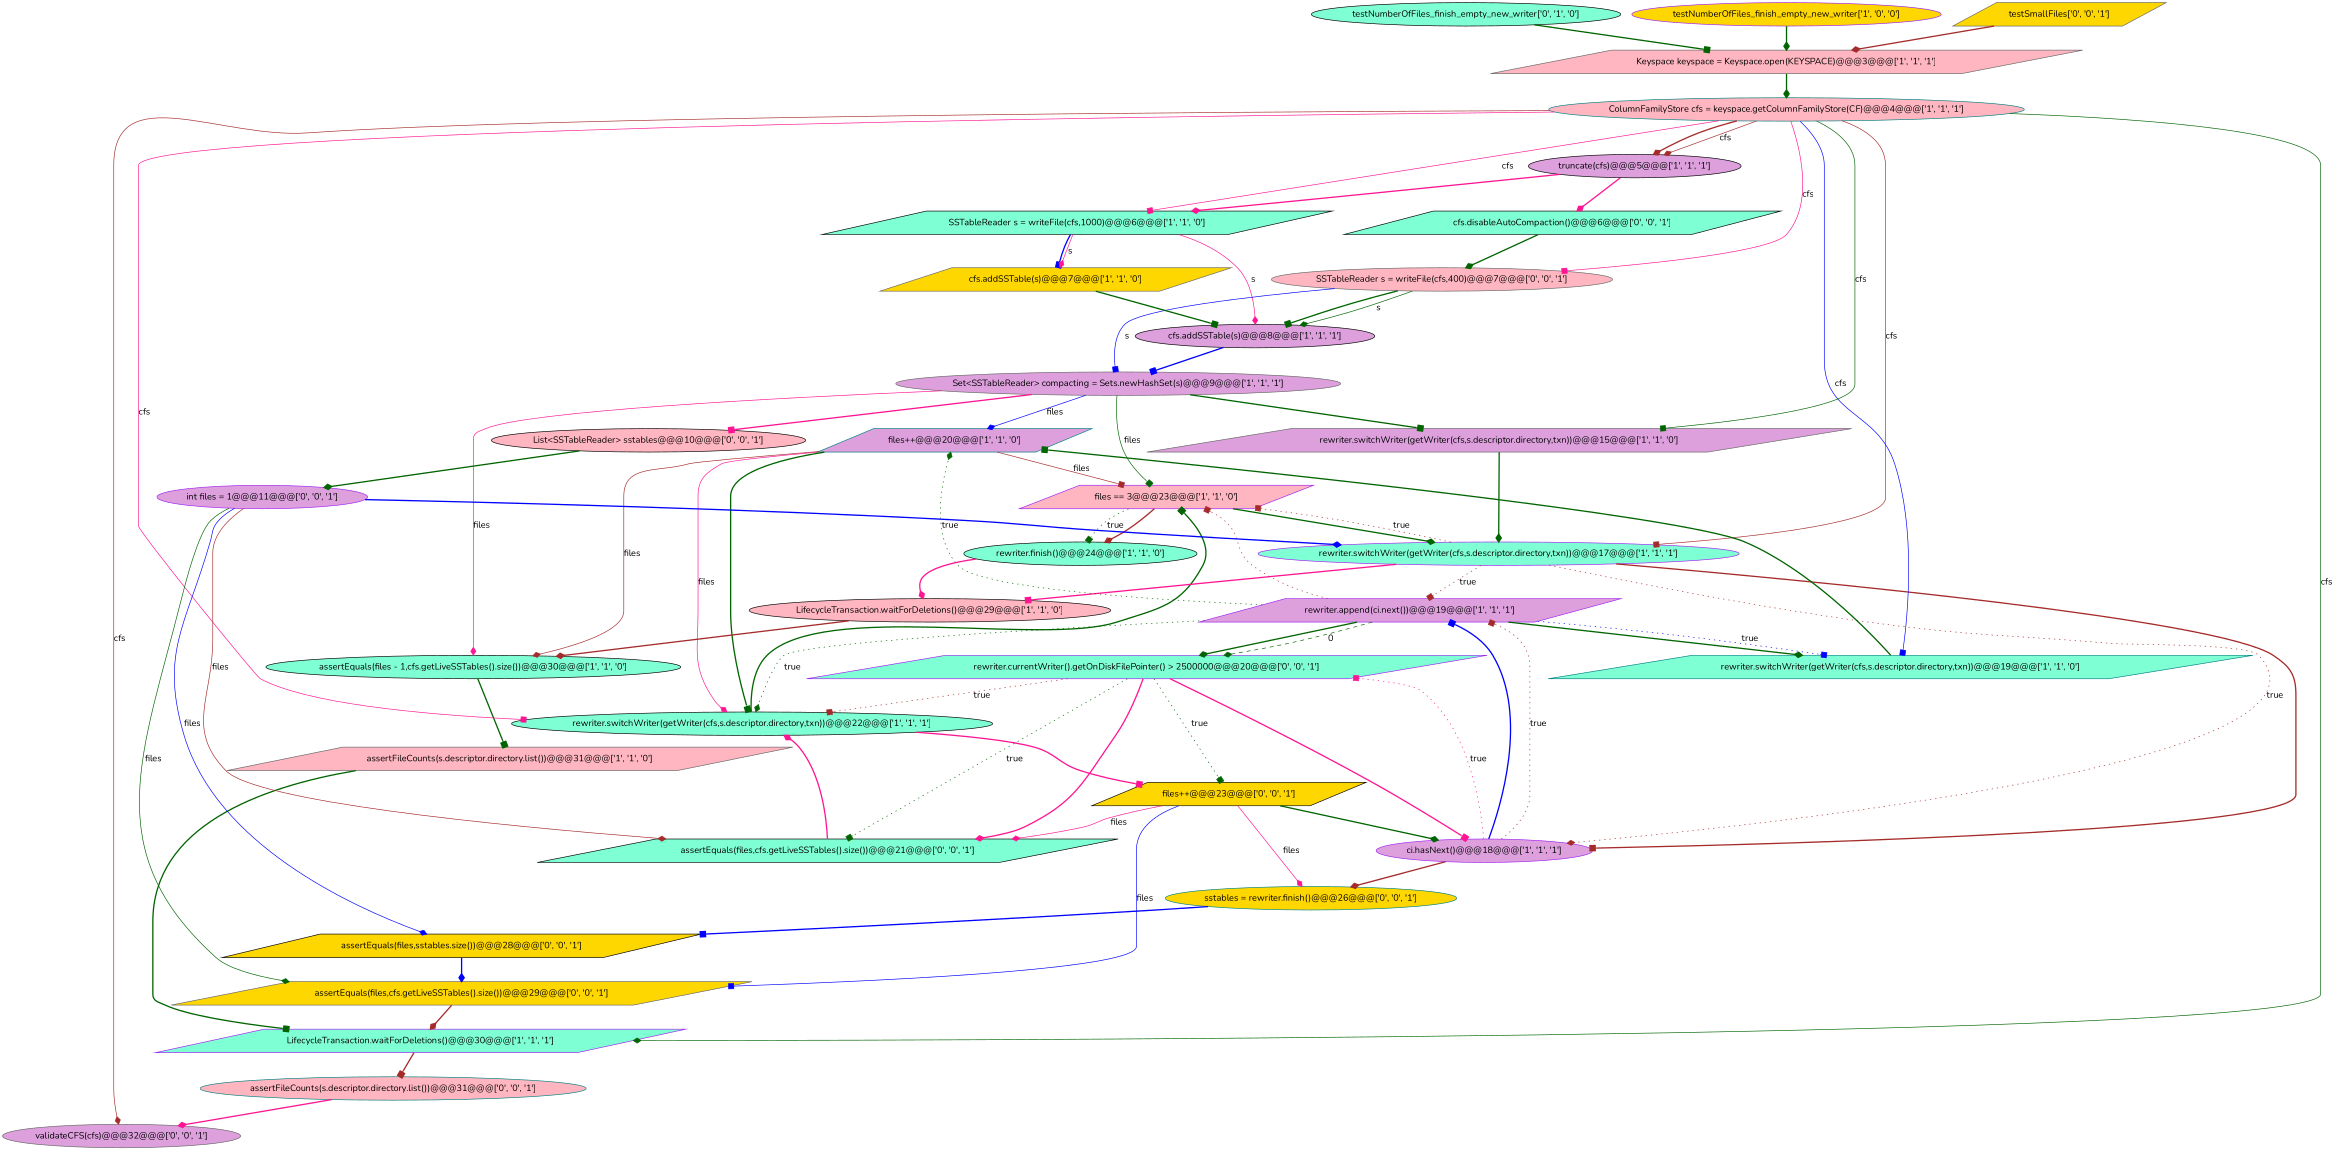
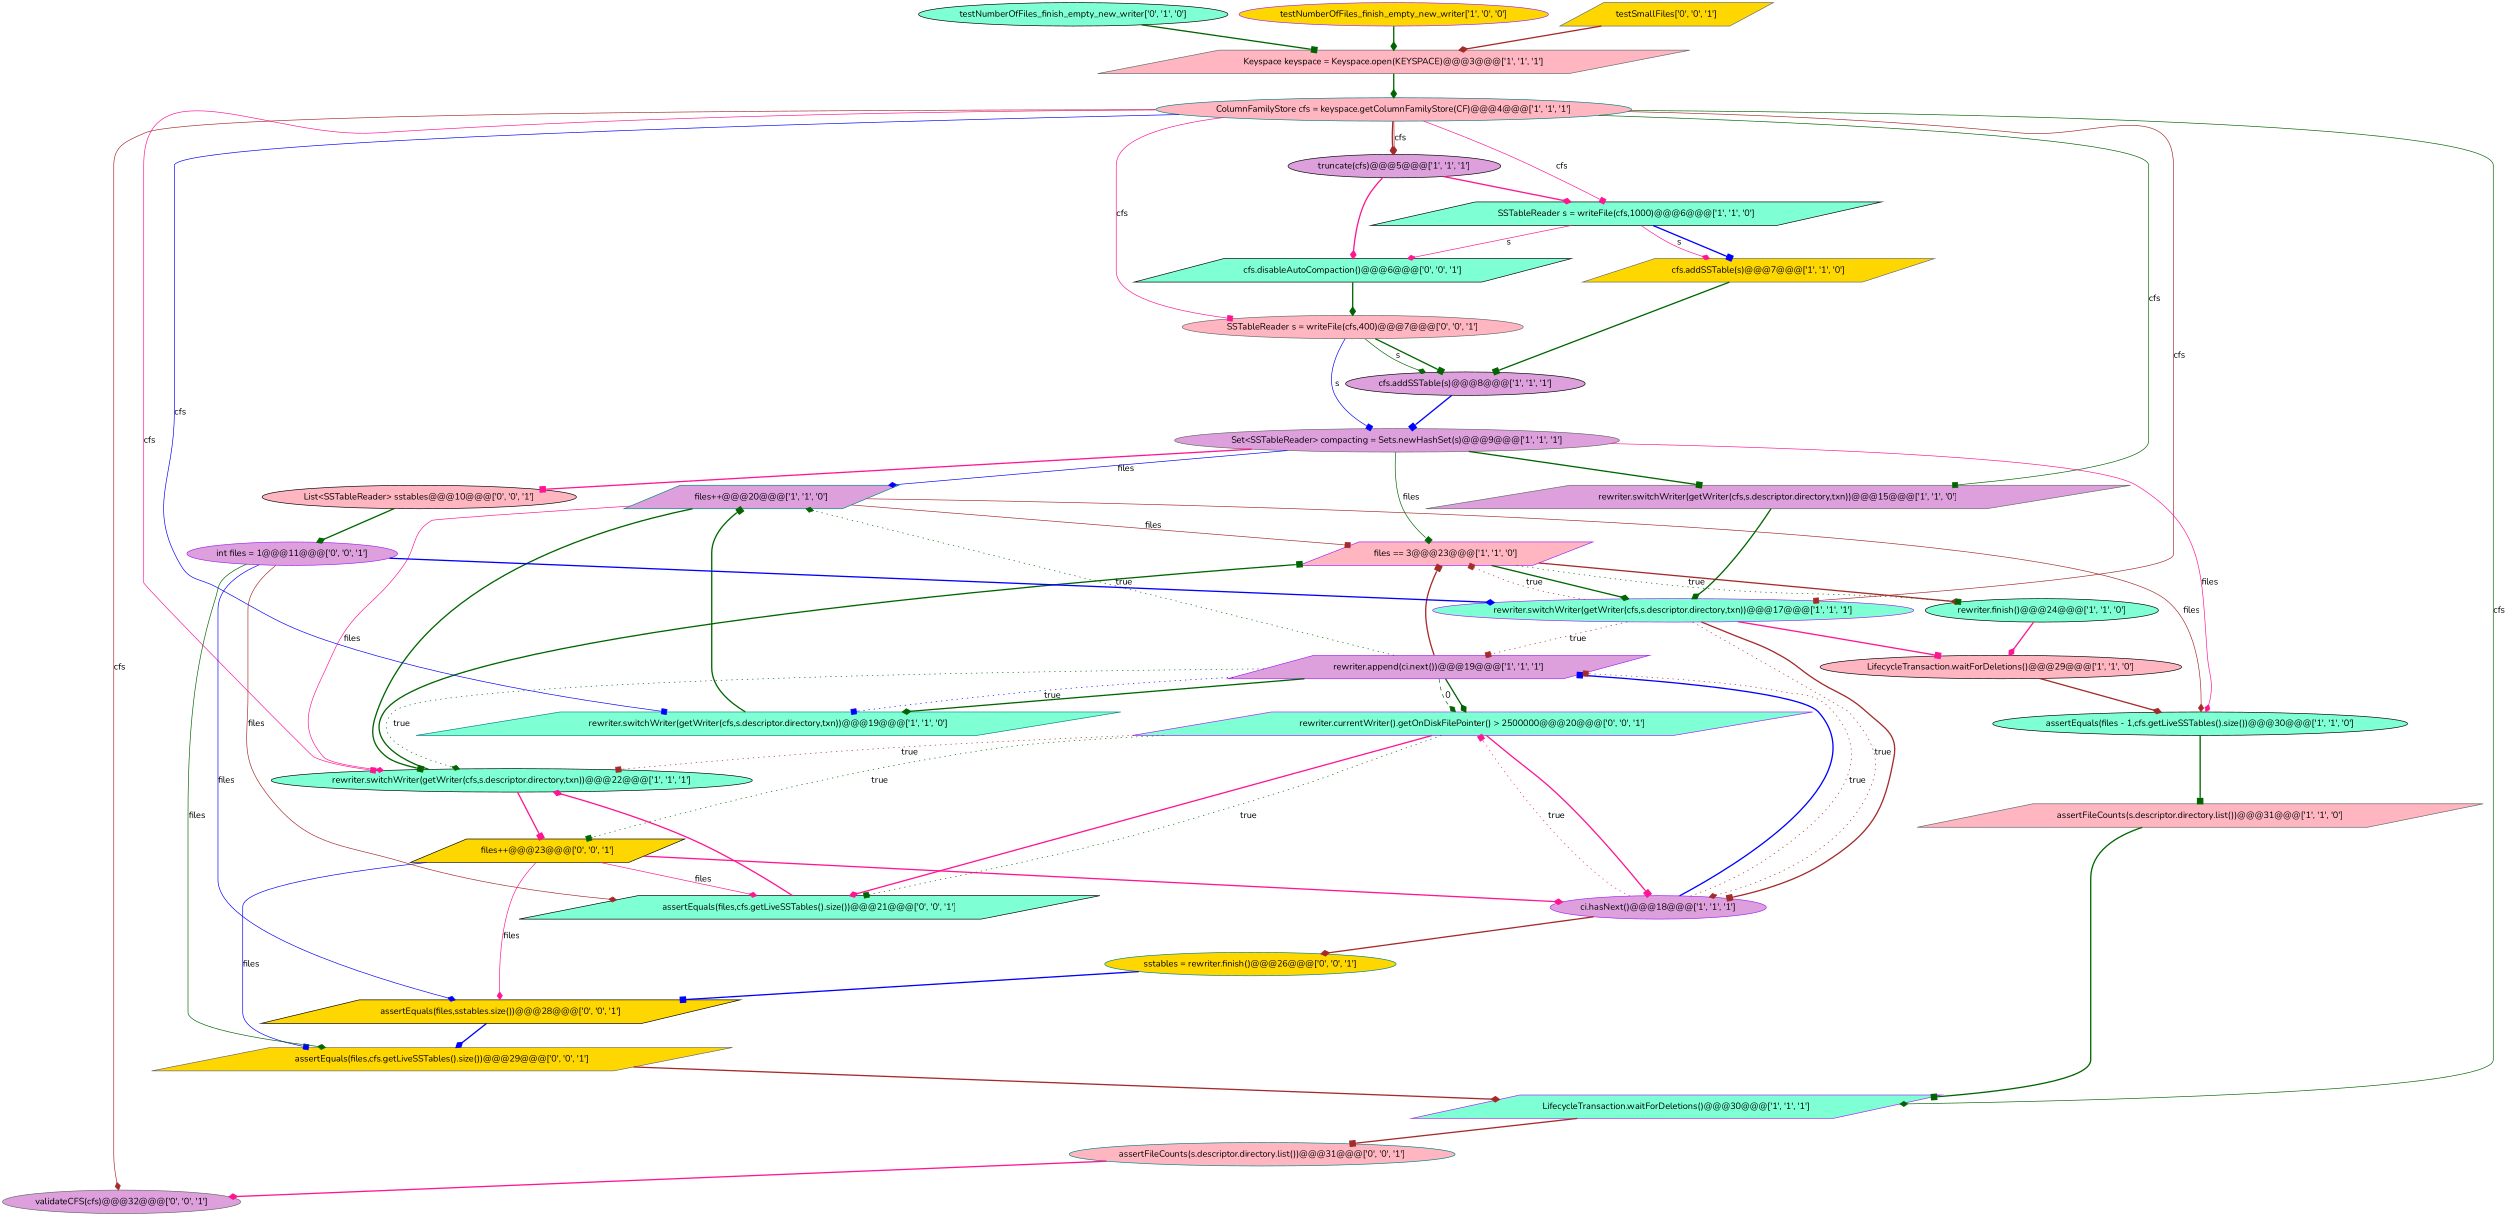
edge "SSTableReader s = writeFile(cfs,1000)@@@6@@@['1', '1', '0']" -> "cfs.addSSTable(s)@@@8@@@['1', '1', '1']": now "SSTableReader s = writeFile(cfs,1000)@@@6@@@['1', '1', '0']" -> "cfs.disableAutoCompaction()@@@6@@@['0', '0', '1']"
edge "rewriter.append(ci.next())@@@19@@@['1', '1', '1']" -> "files == 3@@@23@@@['1', '1', '0']": style dotted -> bold
edge "files++@@@23@@@['0', '0', '1']" -> "ci.hasNext()@@@18@@@['1', '1', '1']": color darkgreen -> deeppink
edge "files++@@@23@@@['0', '0', '1']" -> "sstables = rewriter.finish()@@@26@@@['0', '0', '1']": now "files++@@@23@@@['0', '0', '1']" -> "assertEquals(files,sstables.size())@@@28@@@['0', '0', '1']"
